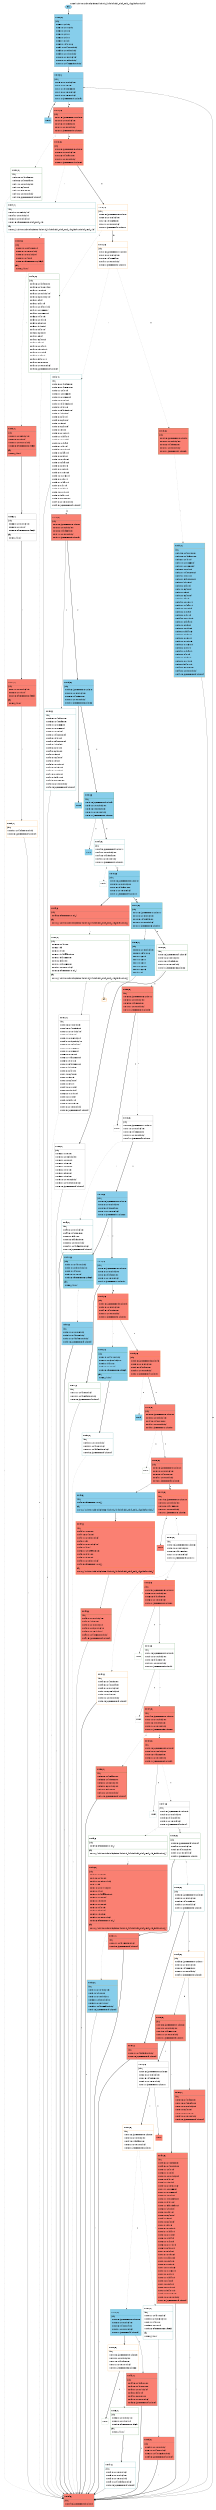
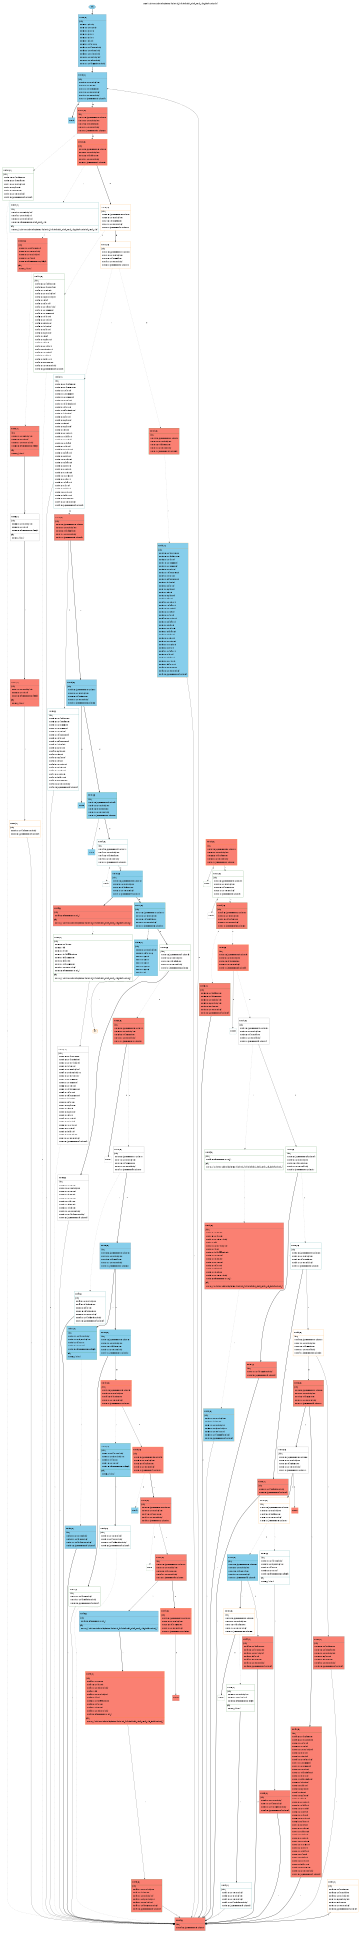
node "0x401834 [25]": removed
